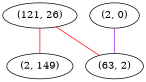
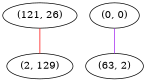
node "(2, 0)": label "(2, 0)" -> "(0, 0)"
edge "(121, 26)" -- "(63, 2)": removed
node "(2, 149)": label "(2, 149)" -> "(2, 129)"
